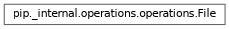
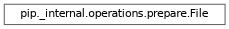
node "pip._internal.operations.operations.File": label "pip._internal.operations.operations.File" -> "pip._internal.operations.prepare.File"
